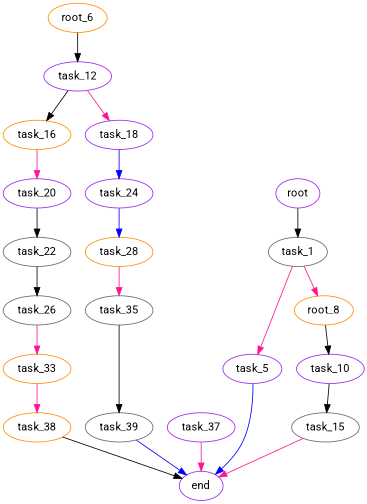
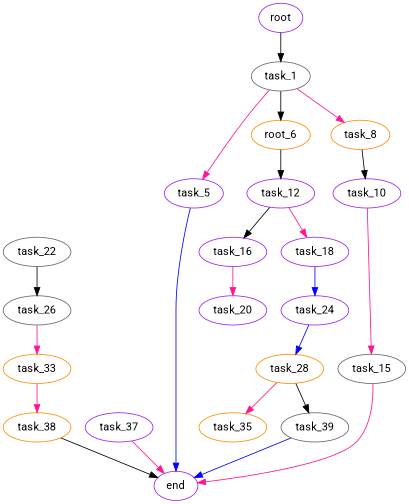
edge "task_1" -> "root_6": added
node "task_16": color darkorange -> purple
edge "task_20" -> "task_22": removed
node "task_35": color gray40 -> darkorange
node "root_8": label "root_8" -> "task_8"
edge "task_35" -> "task_39": now "task_28" -> "task_39"
edge "task_10" -> "task_15": color black -> deeppink
